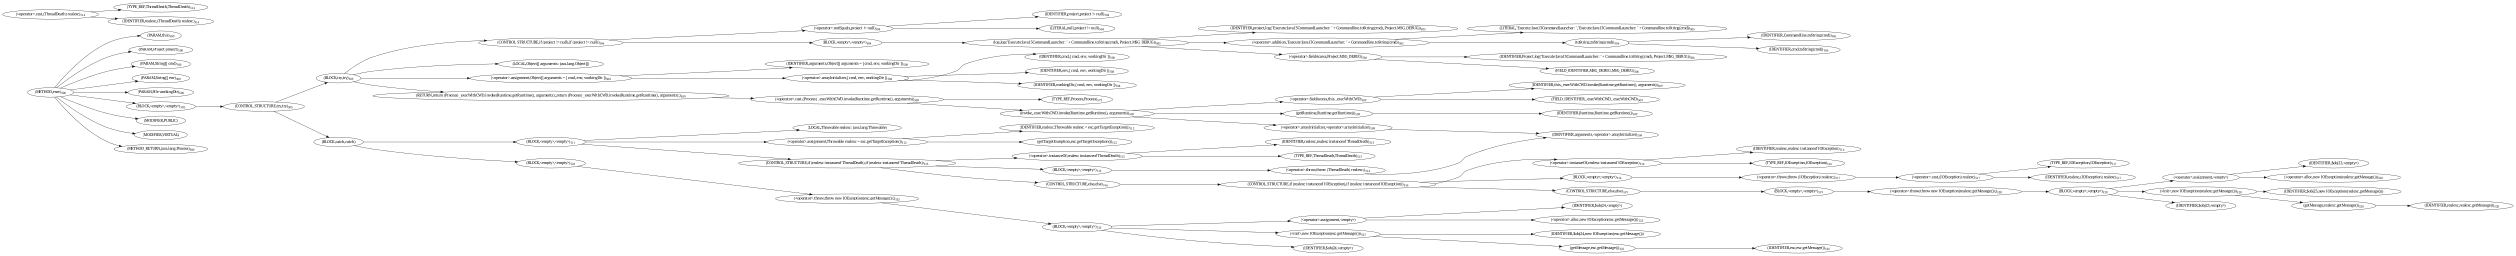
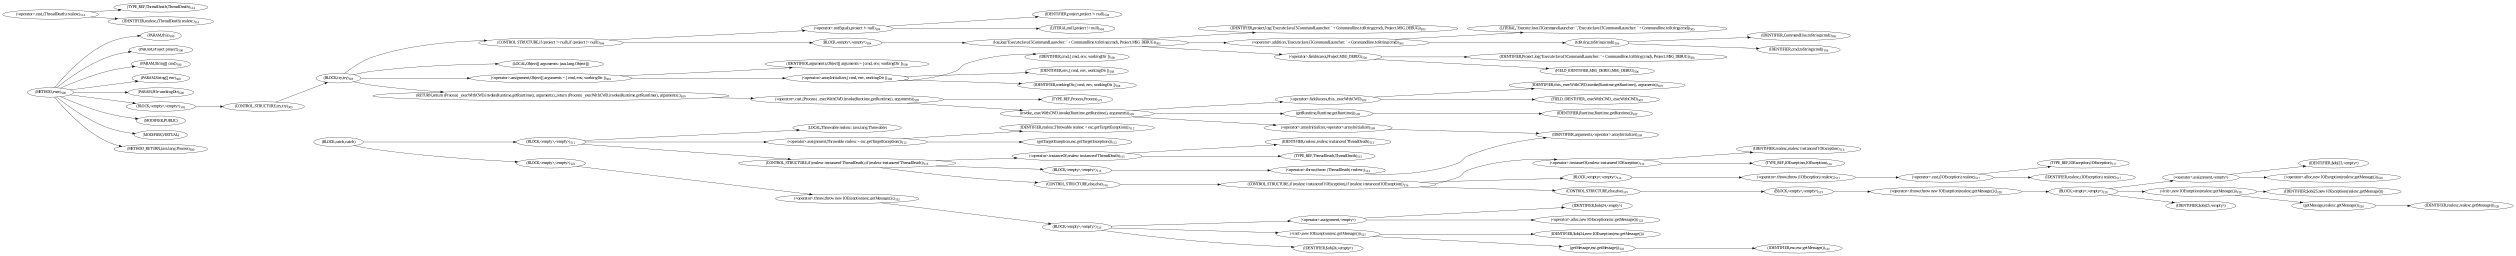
edge "(CONTROL_STRUCTURE,try,try)" -> "(BLOCK,catch,catch)": removed
